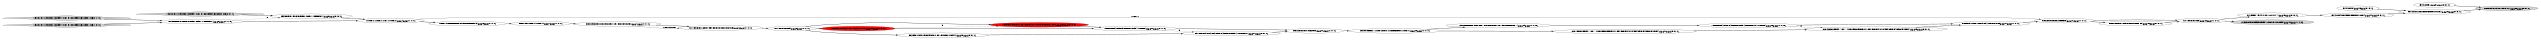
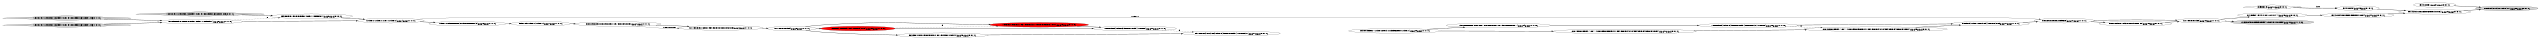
node "Exception ex@@@24@@@['0', '0', '1']": added
node "blockingHandler.awaitQueue()@@@12@@@['1', '1', '1']": removed
